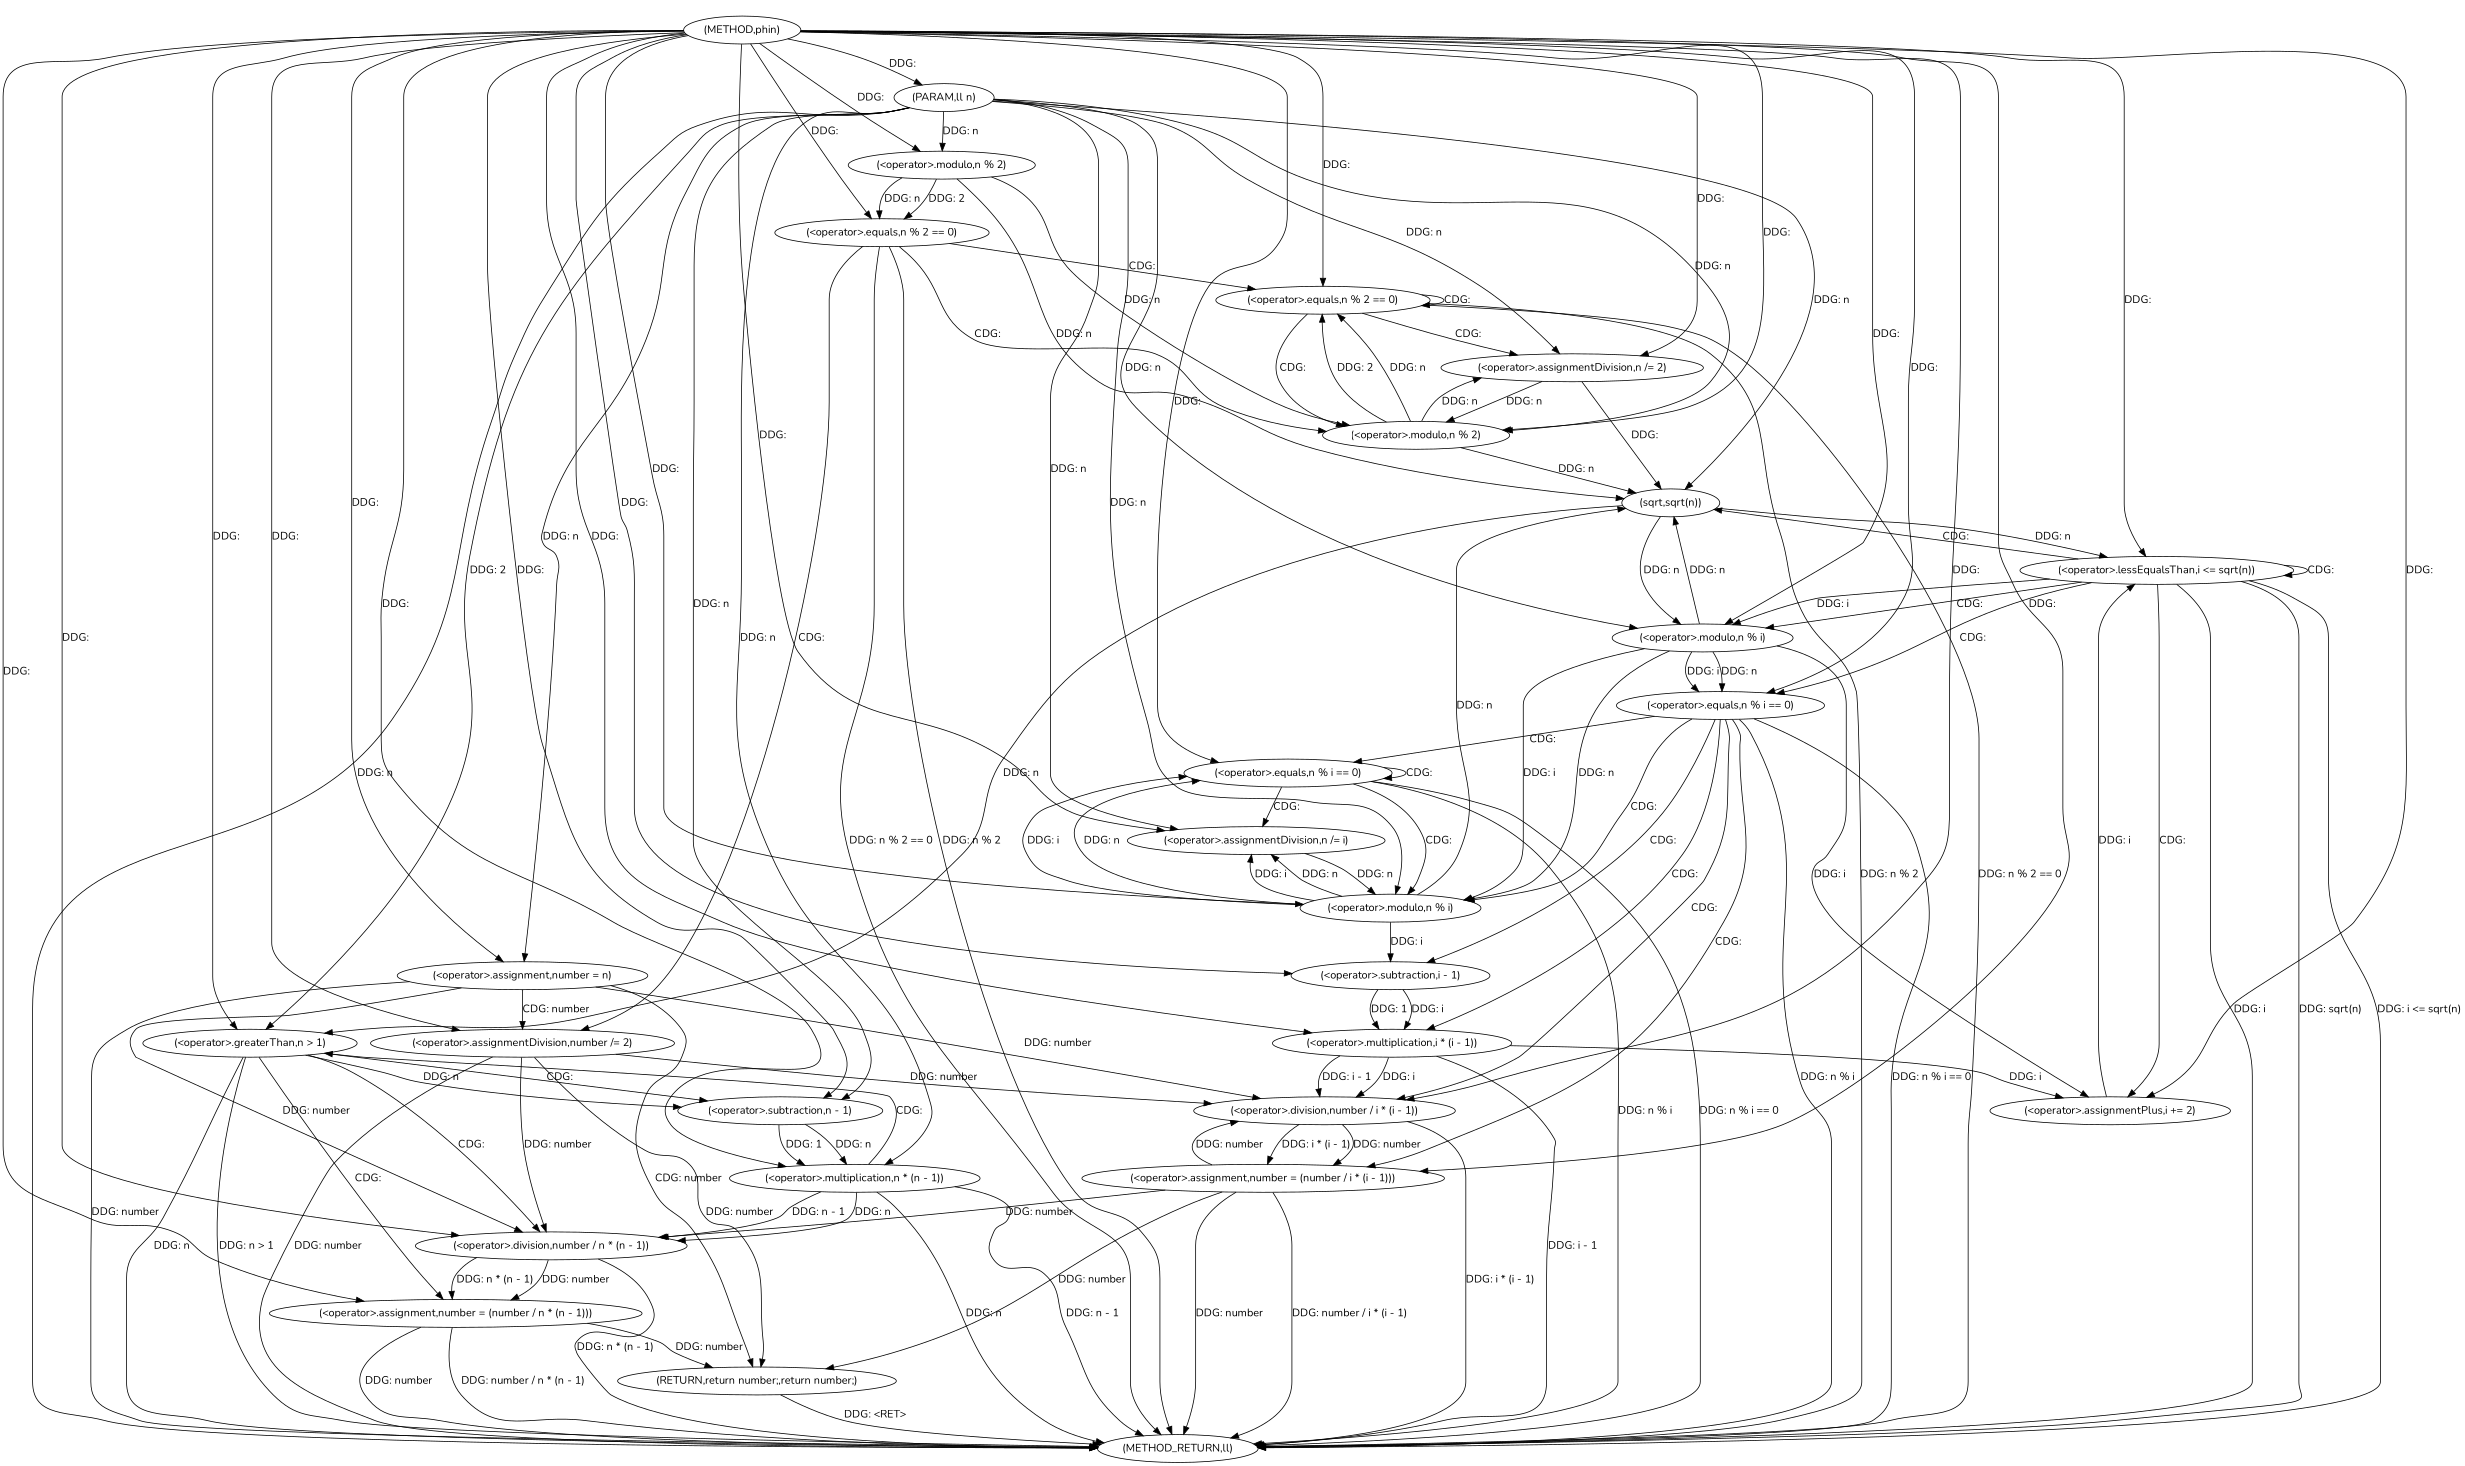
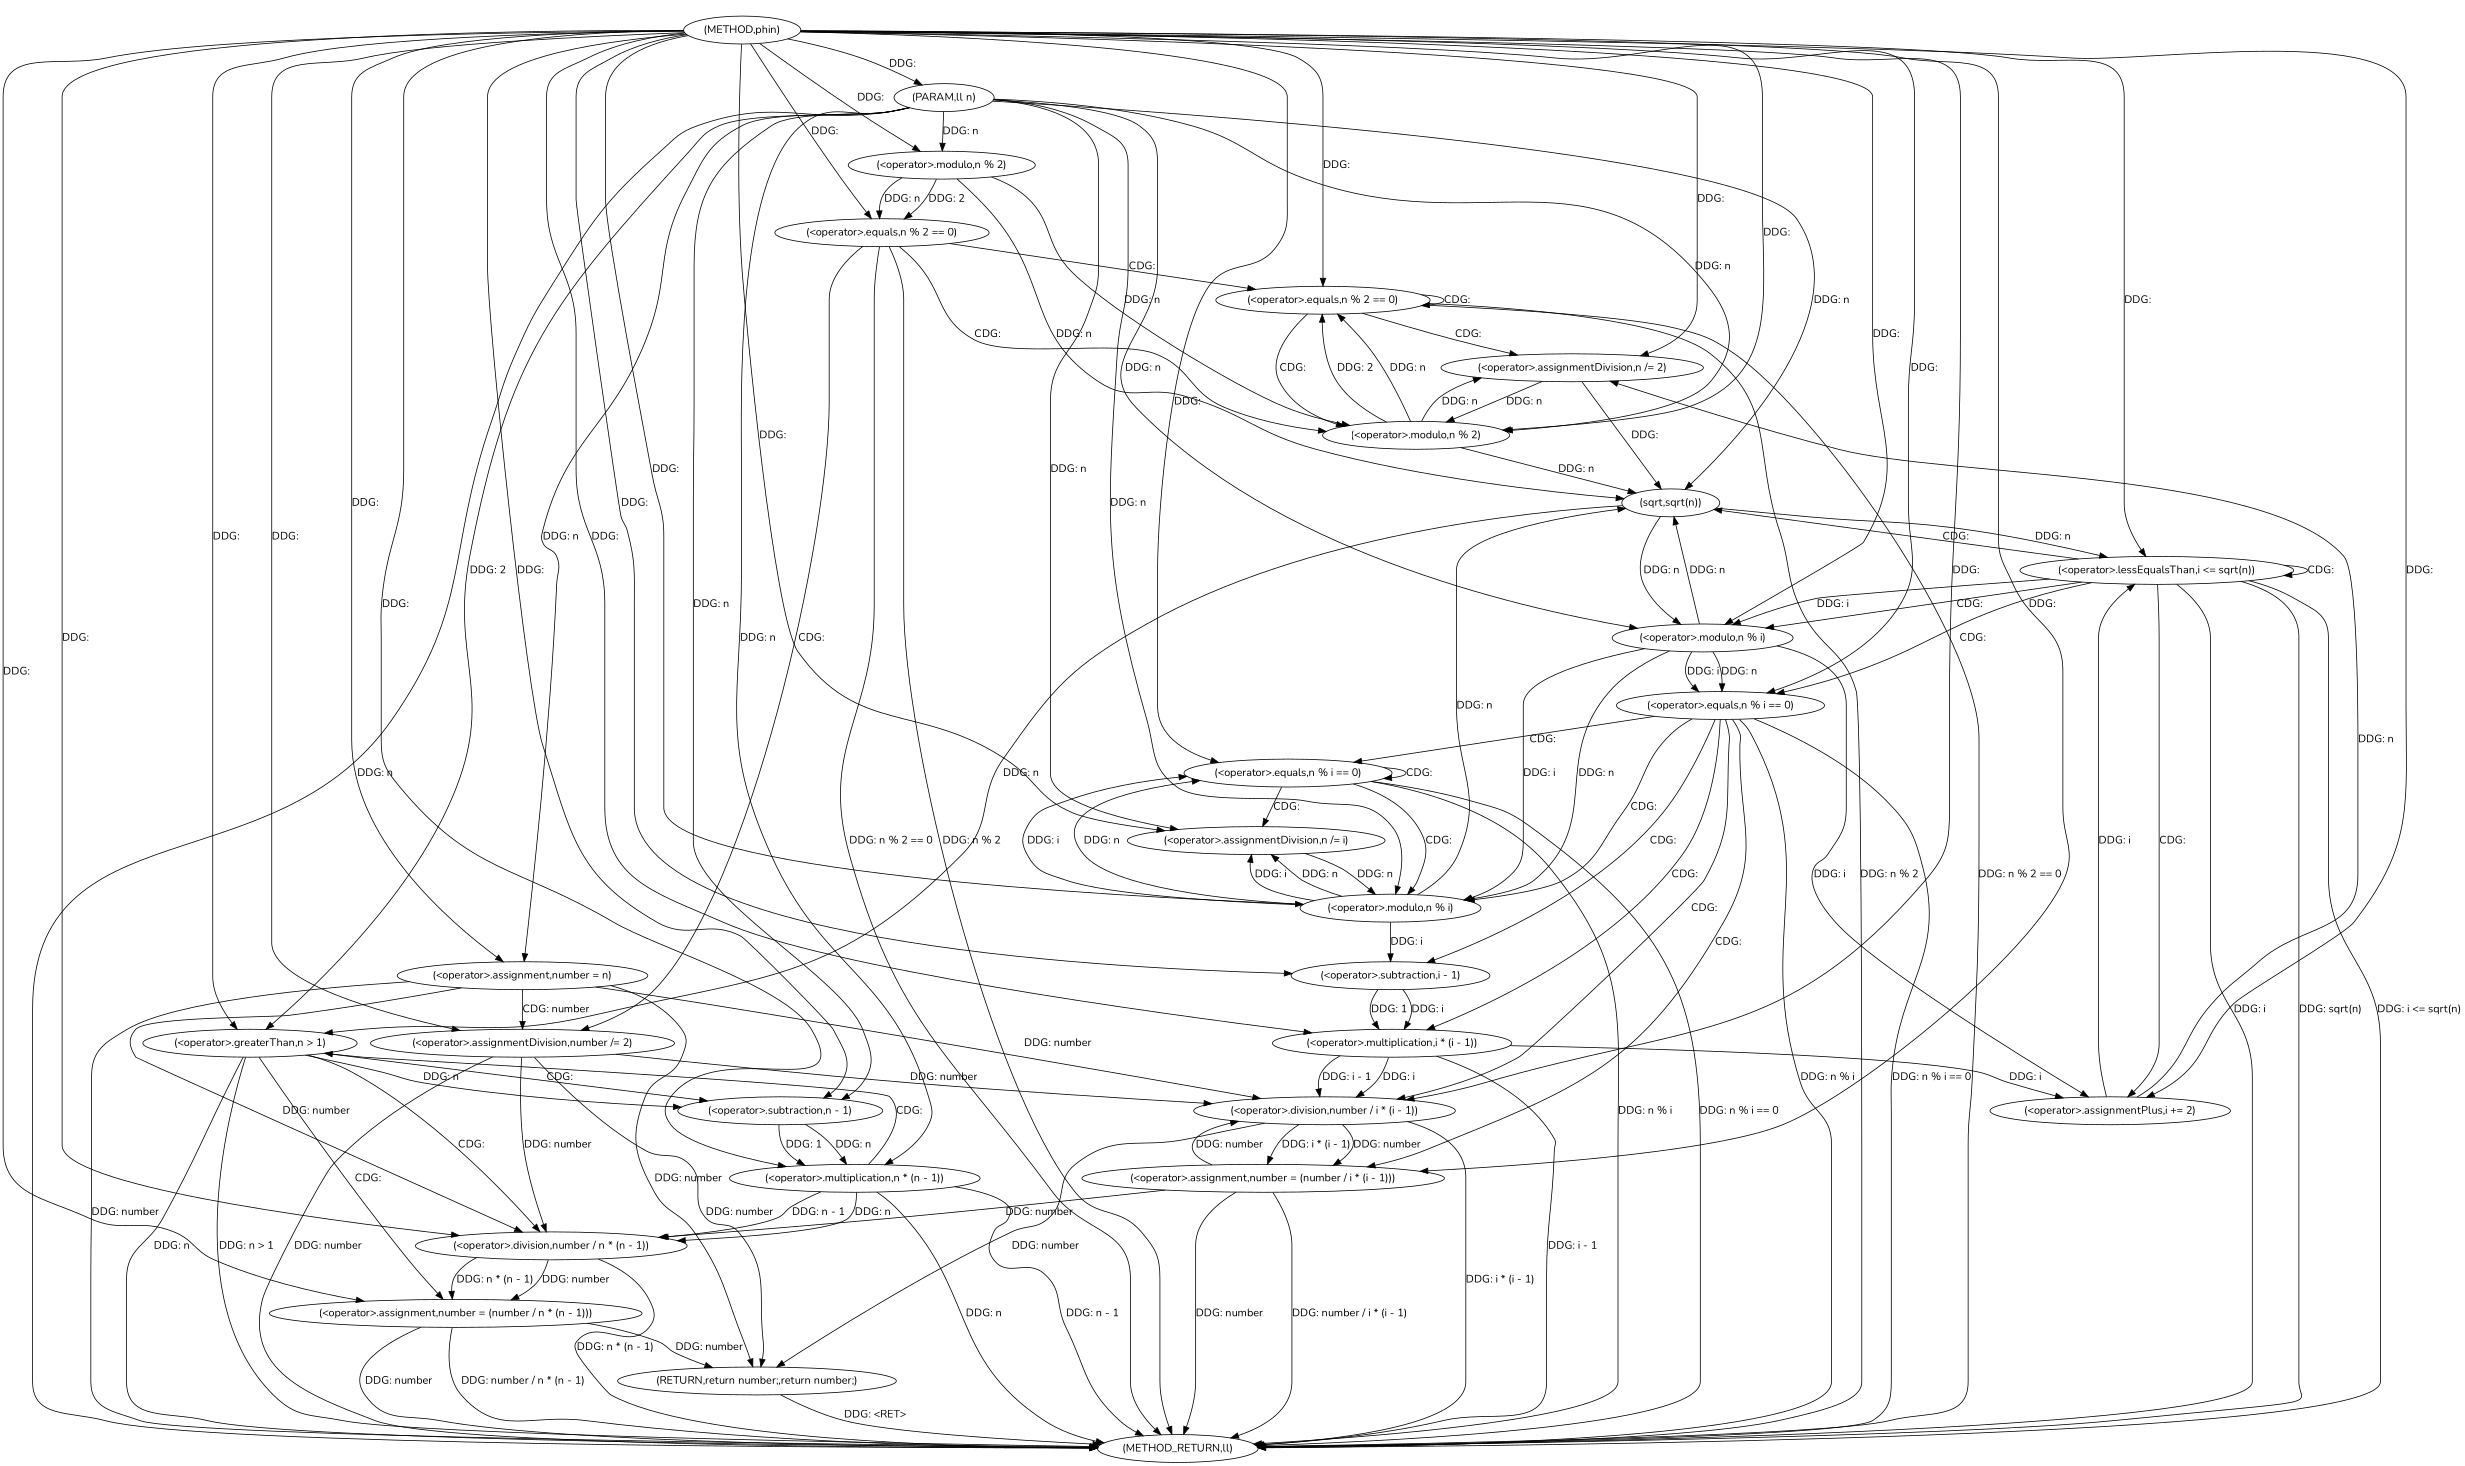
edge "(PARAM,ll n)" -> "(<operator>.assignmentDivision,n /= 2)": now "(<operator>.assignmentPlus,i += 2)" -> "(<operator>.assignmentDivision,n /= 2)"
edge "(<operator>.assignment,number = n)" -> "(RETURN,return number;,return number;)": label "CDG: number" -> "DDG: number"
edge "(<operator>.assignment,number = (number / i * (i - 1)))" -> "(RETURN,return number;,return number;)": now "(<operator>.division,number / i * (i - 1))" -> "(RETURN,return number;,return number;)"
